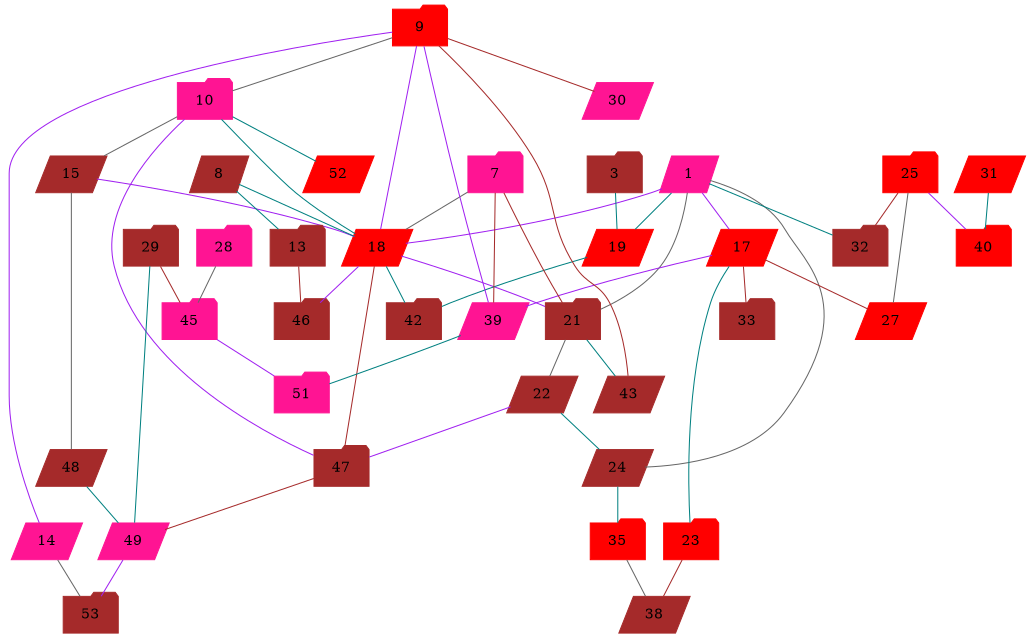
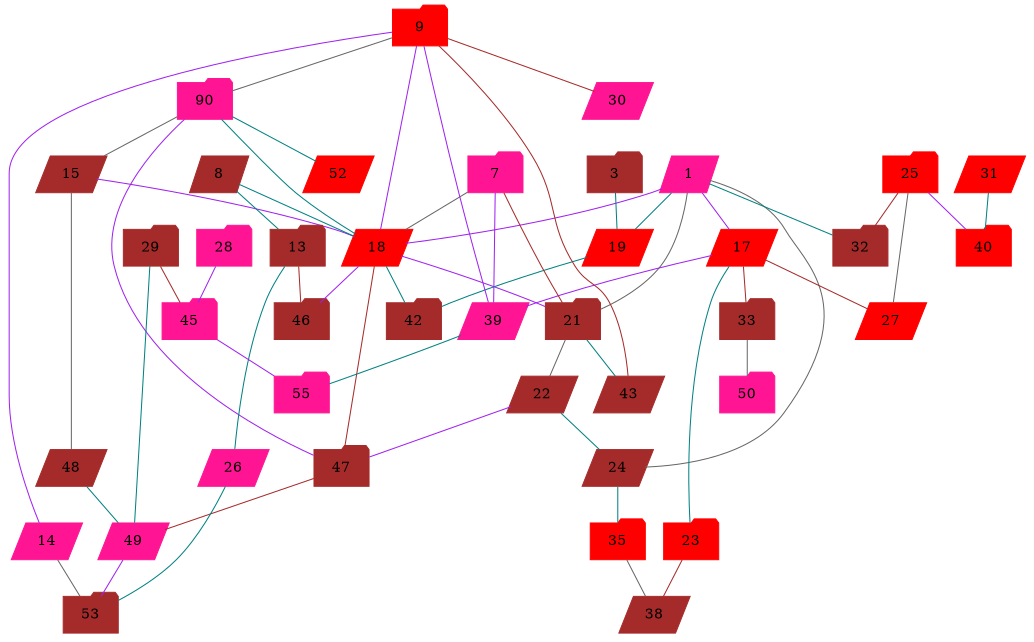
node "10": label "10" -> "90"
edge "7" -- "39": color brown -> purple
edge "28" -- "45": color gray40 -> purple
node "51": label "51" -> "55"
node "50": added
node "26": added
